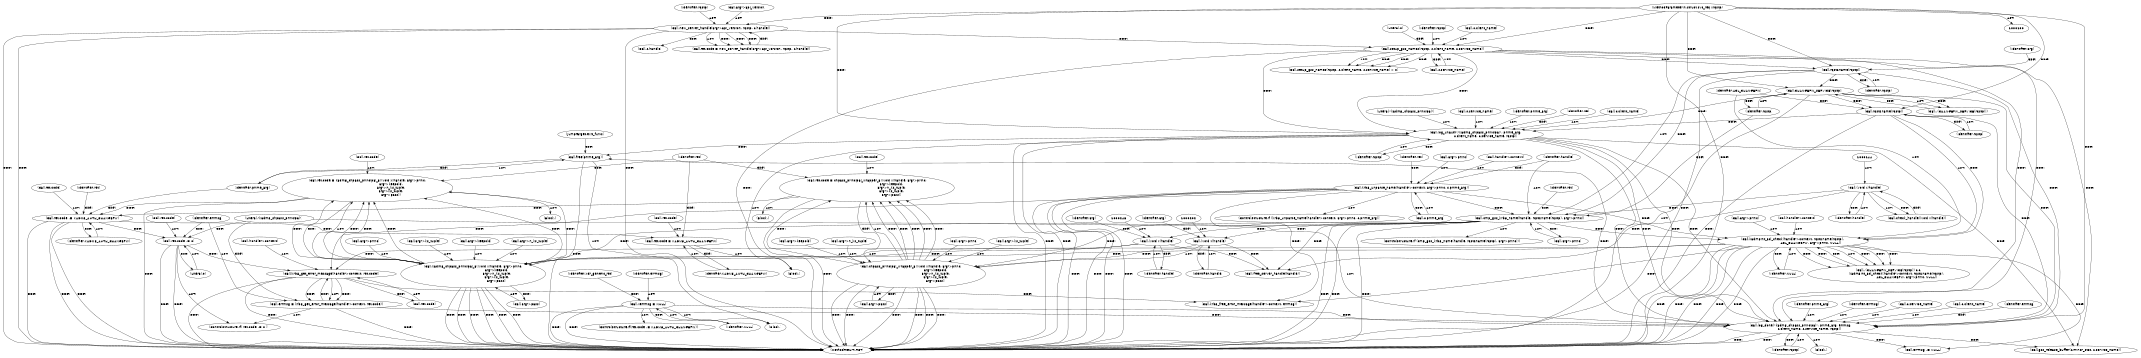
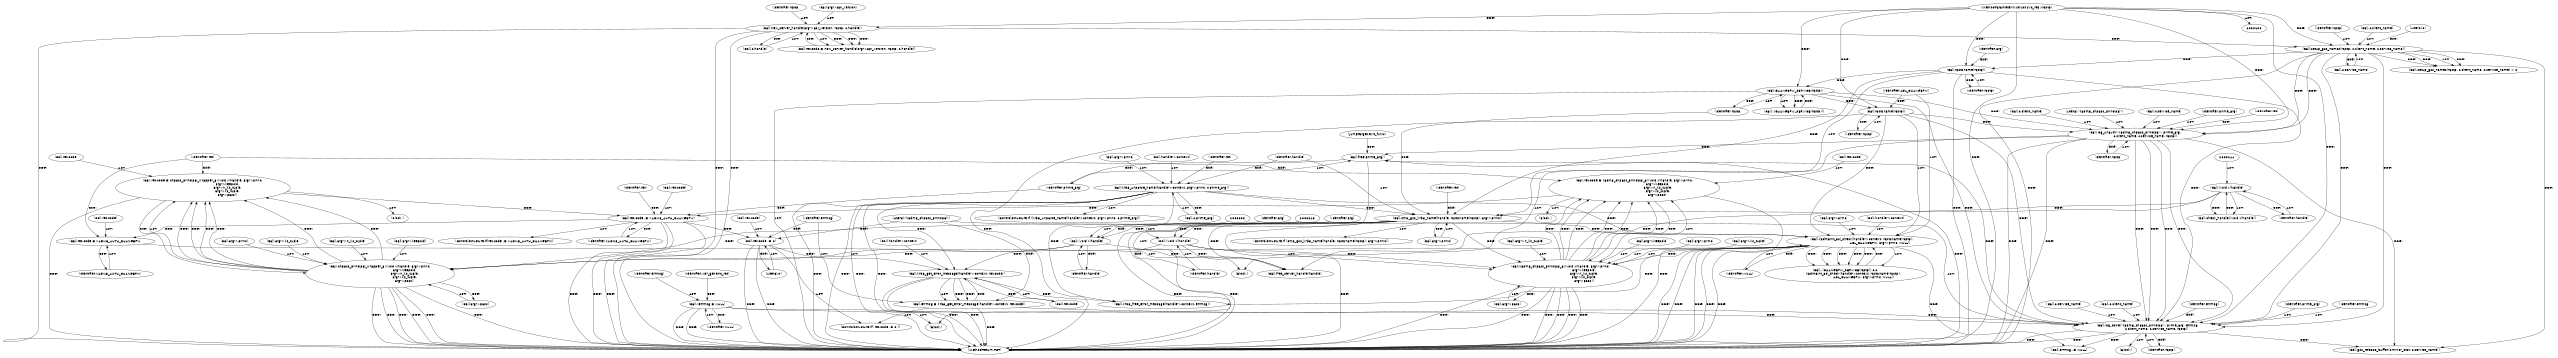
edge "(Call,&handle)" -> "(Call,new_server_handle(arg->api_version, rqstp, &handle))": added, label "AST:"
edge "(Call,*errmsg = NULL)" -> "(ControlStructure,if(ret.code != KADM5_AUTH_CHANGEPW))": now "(Call,ret.code != KADM5_AUTH_CHANGEPW)" -> "(ControlStructure,if(ret.code != KADM5_AUTH_CHANGEPW))"
edge "(Call,free(prime_arg))" -> "(MethodReturn,RET)": reversed
